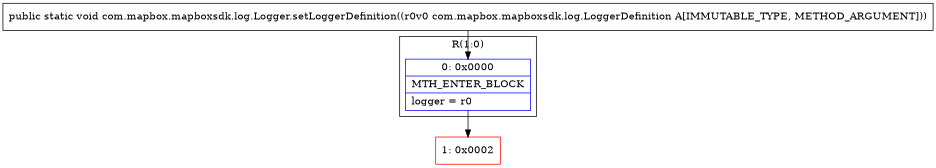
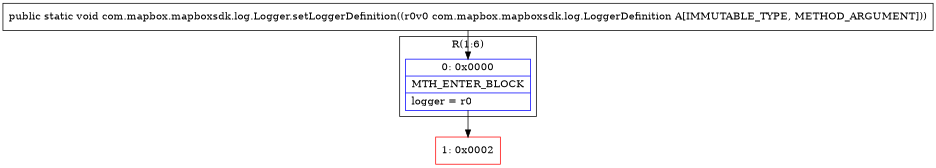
cluster "R(1:0)": label "R(1:0)" -> "R(1:6)"
